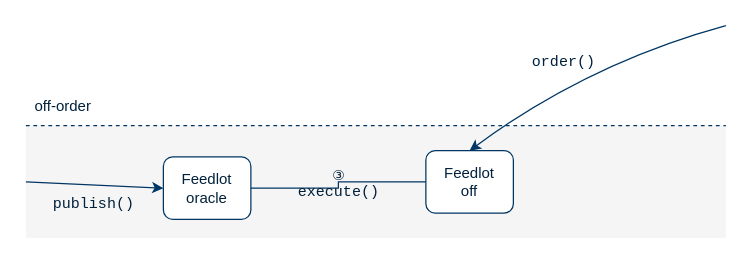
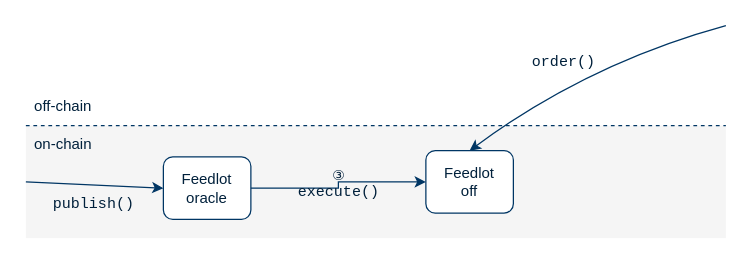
node "off-order": label "off-order" -> "off-chain"
node "on-chain": added
edge "Feedlot off" -- "Feedlot oracle": arrowhead none -> classic
